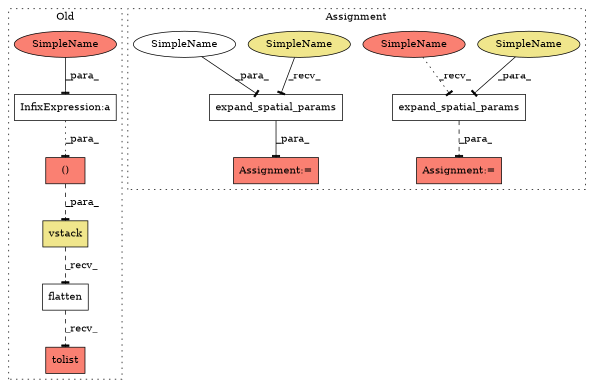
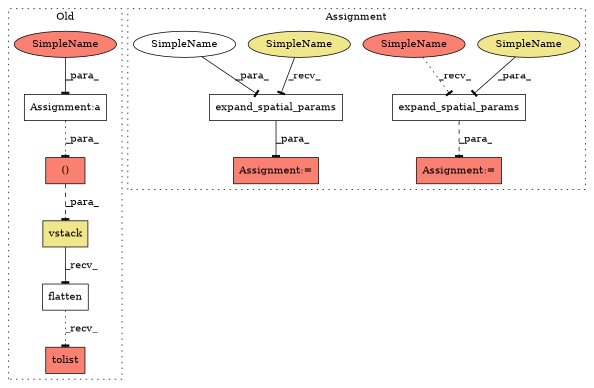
node "InfixExpression:a": label "InfixExpression:a" -> "Assignment:a"
edge "vstack" -> "flatten": style dashed -> solid
edge "flatten" -> "tolist": style dashed -> dotted
